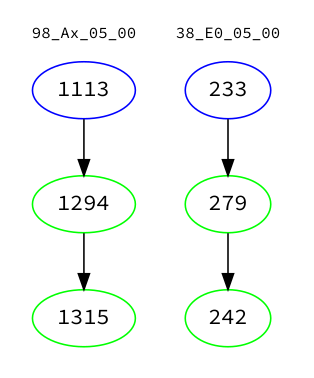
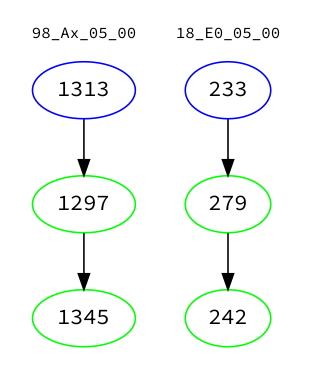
cluster "38_E0_05_00": label "38_E0_05_00" -> "18_E0_05_00"
node "1113": label "1113" -> "1313"
node "1294": label "1294" -> "1297"
node "1315": label "1315" -> "1345"
